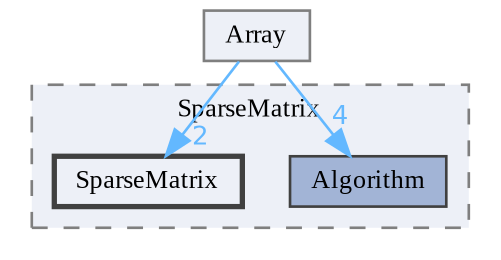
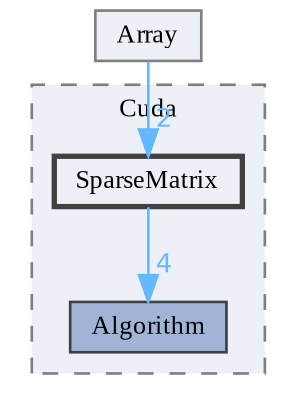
edge "Array" -> "Algorithm": now "SparseMatrix" -> "Algorithm"
cluster "SparseMatrix": label "SparseMatrix" -> "Cuda"
